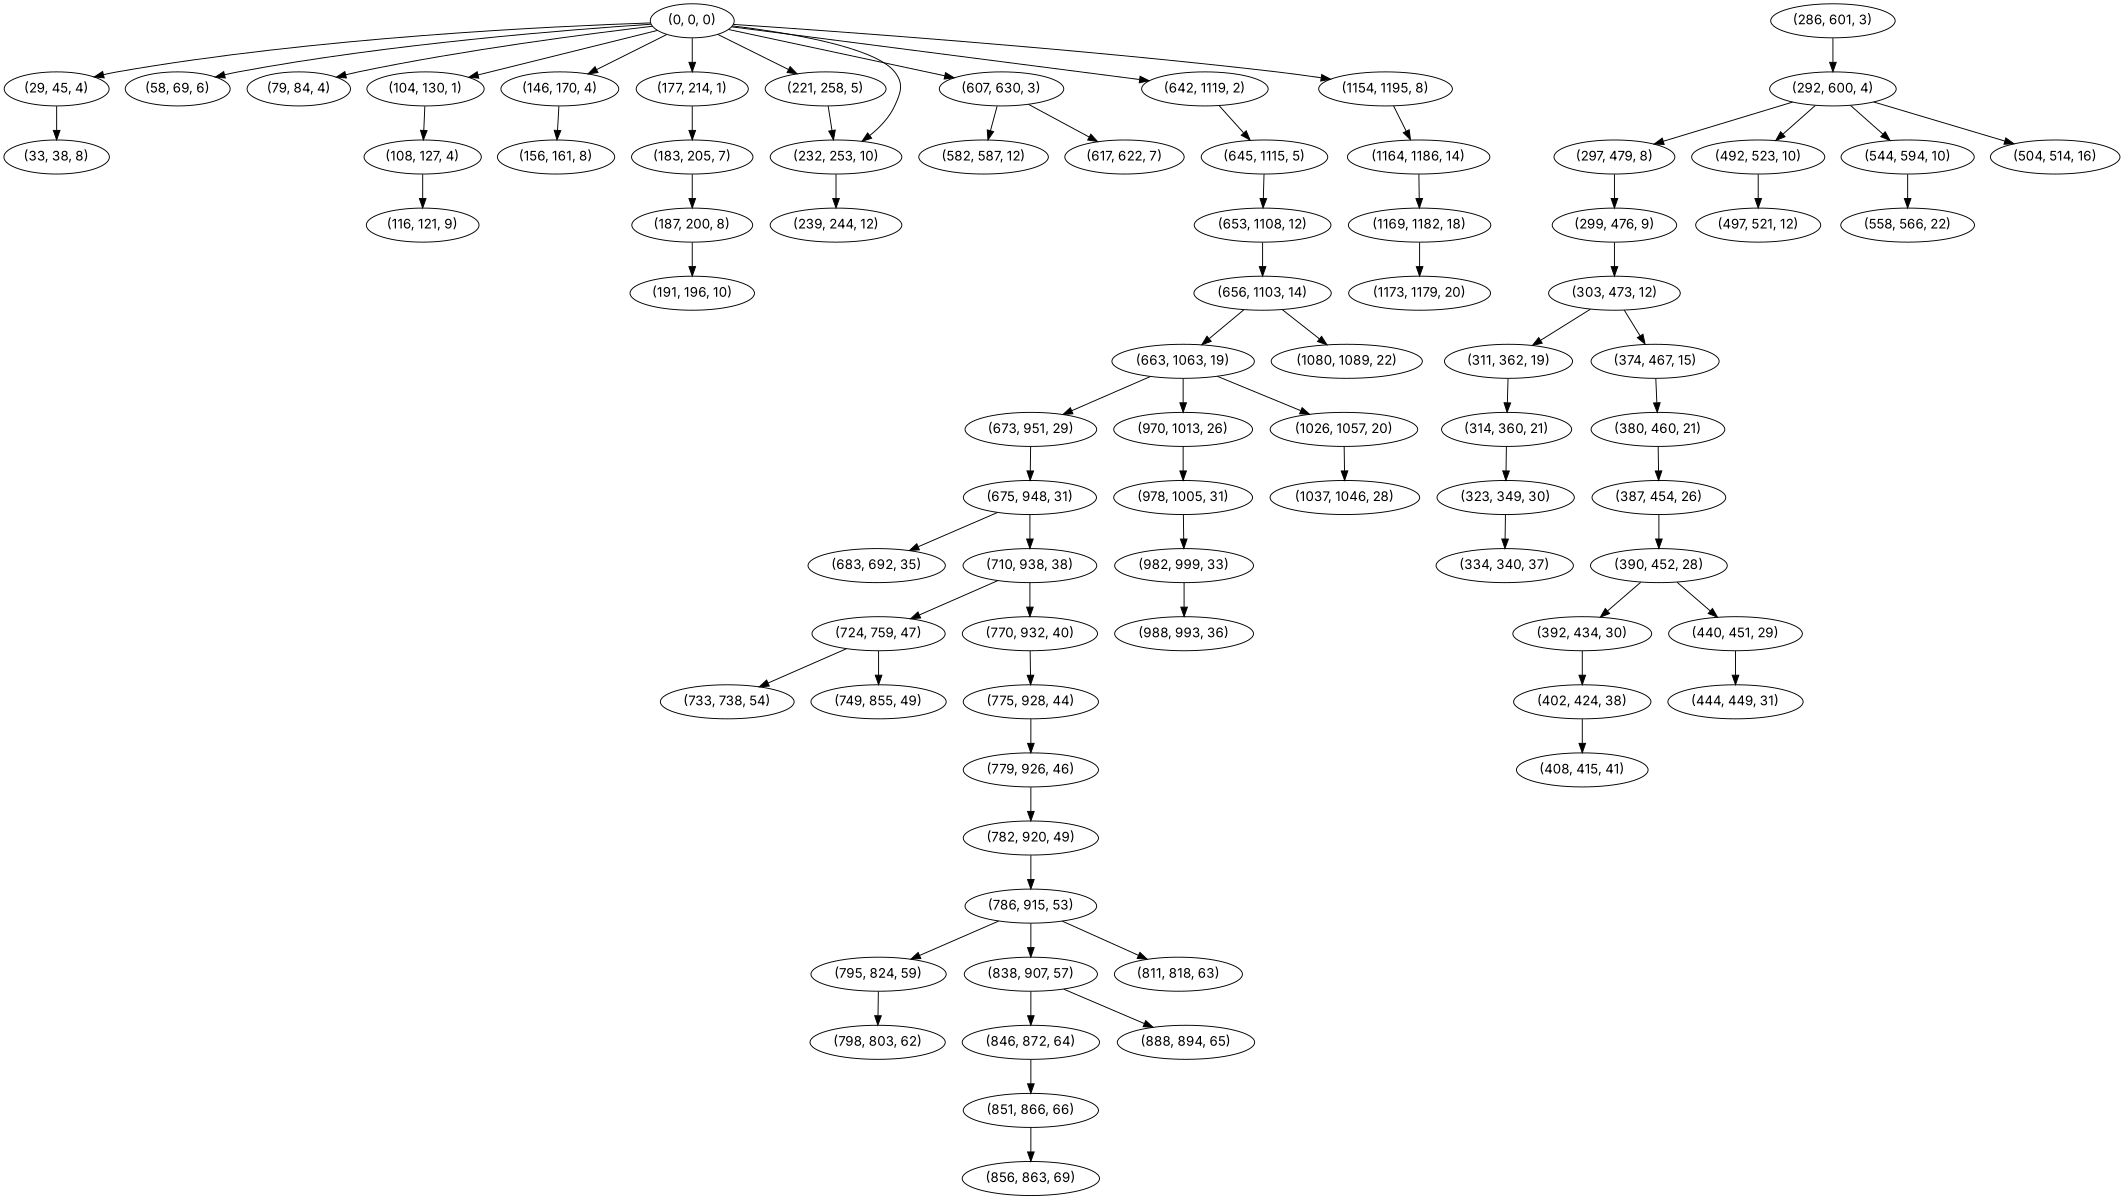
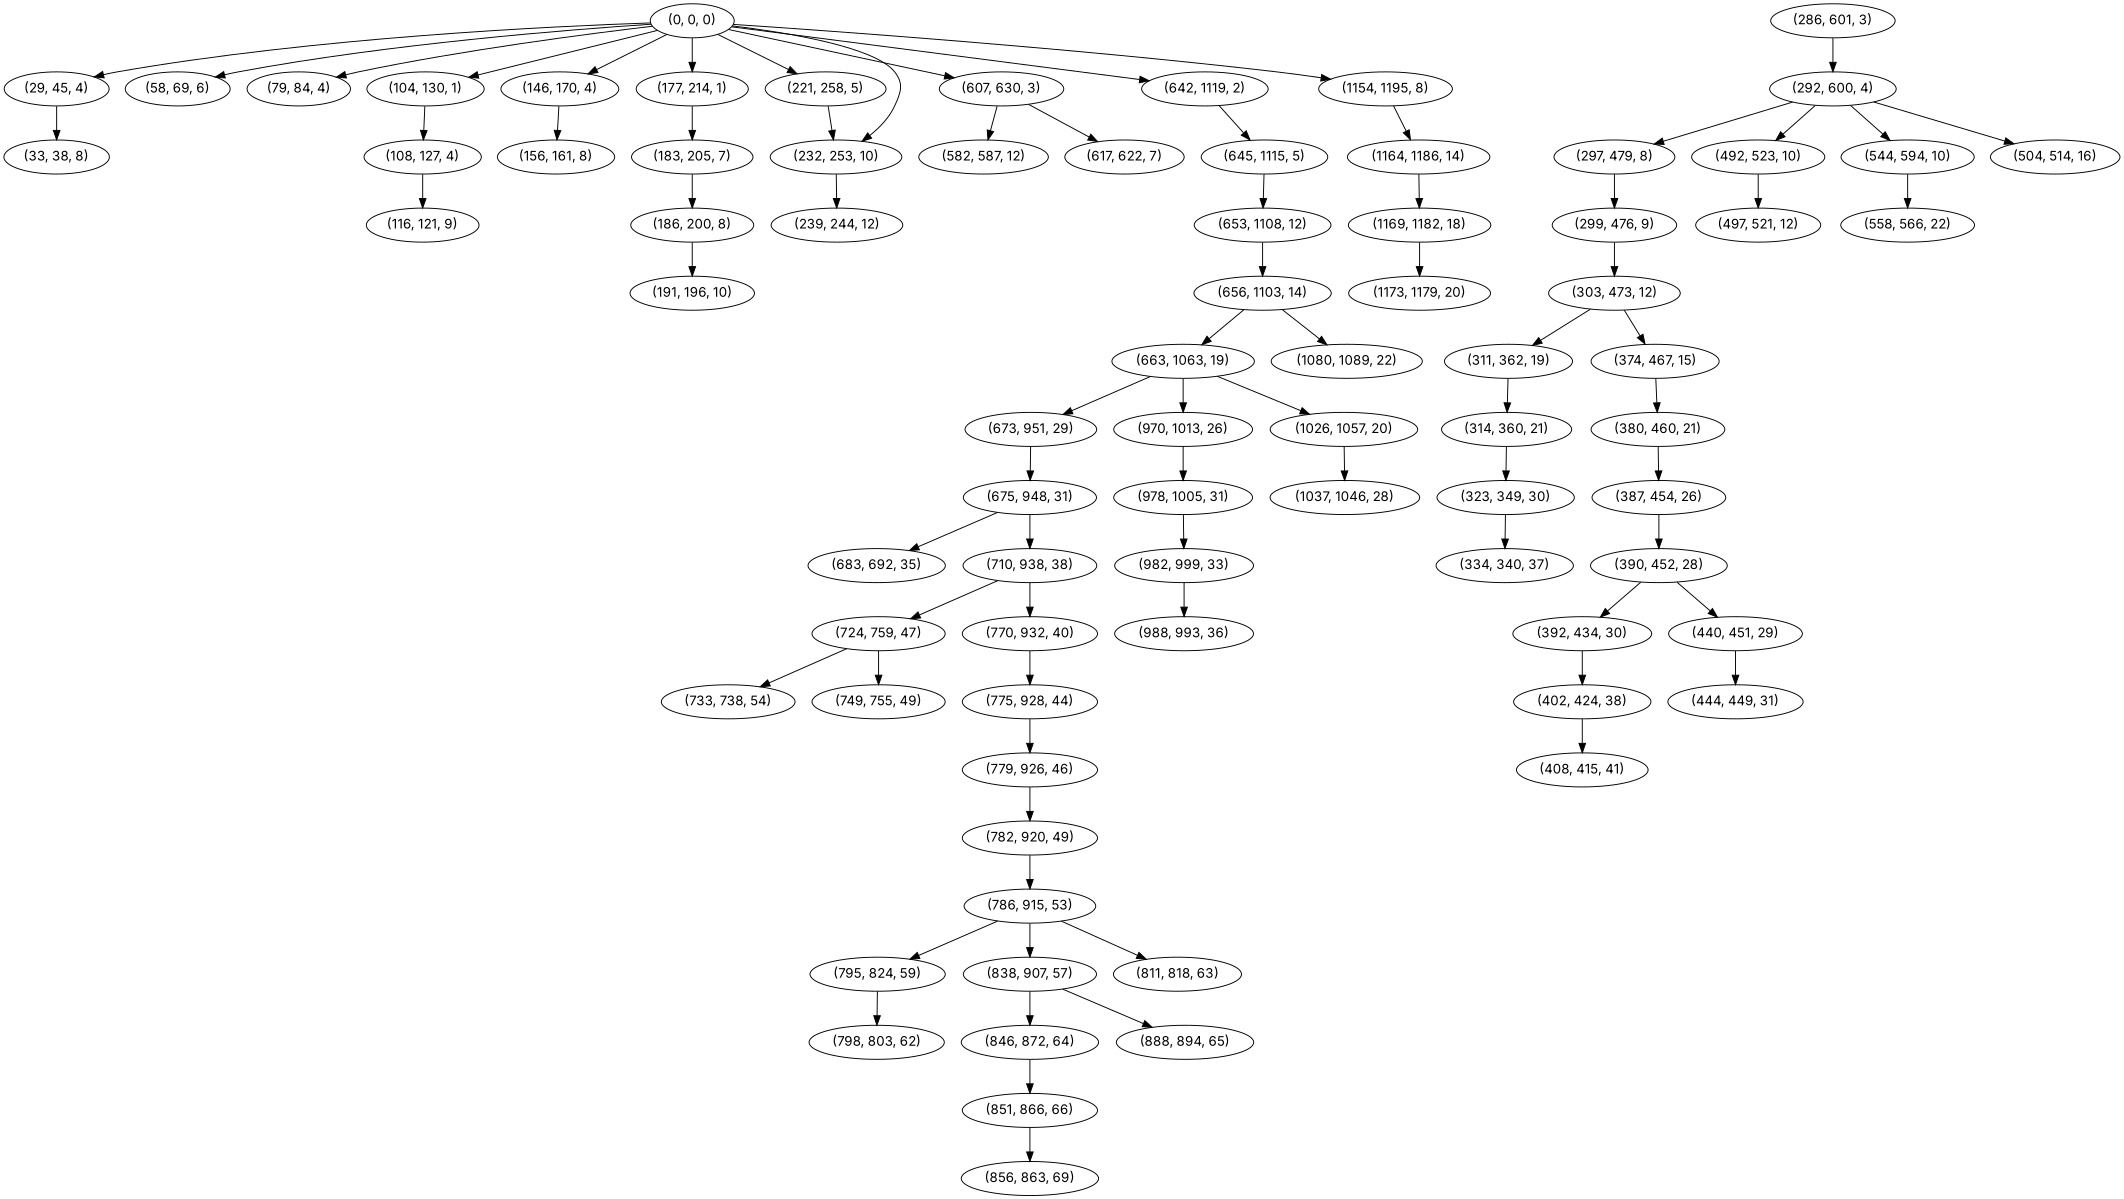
node "(187, 200, 8)": label "(187, 200, 8)" -> "(186, 200, 8)"
node "(749, 855, 49)": label "(749, 855, 49)" -> "(749, 755, 49)"
